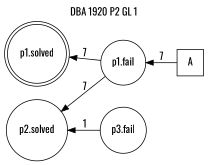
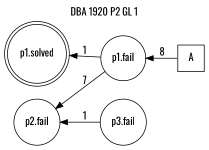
edge "p1.fail" -> "p1.solved": label "7" -> "1"
edge "A" -> "p1.fail": label "7" -> "8"
node "p2.solved": label "p2.solved" -> "p2.fail"
